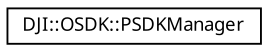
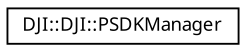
node "DJI::OSDK::PSDKManager": label "DJI::OSDK::PSDKManager" -> "DJI::DJI::PSDKManager"
